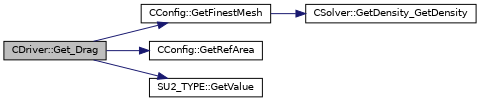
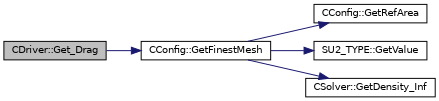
node "CSolver::GetDensity_GetDensity": label "CSolver::GetDensity_GetDensity" -> "CSolver::GetDensity_Inf"
edge "CDriver::Get_Drag" -> "CConfig::GetRefArea": now "CConfig::GetFinestMesh" -> "CConfig::GetRefArea"
edge "CDriver::Get_Drag" -> "SU2_TYPE::GetValue": now "CConfig::GetFinestMesh" -> "SU2_TYPE::GetValue"
